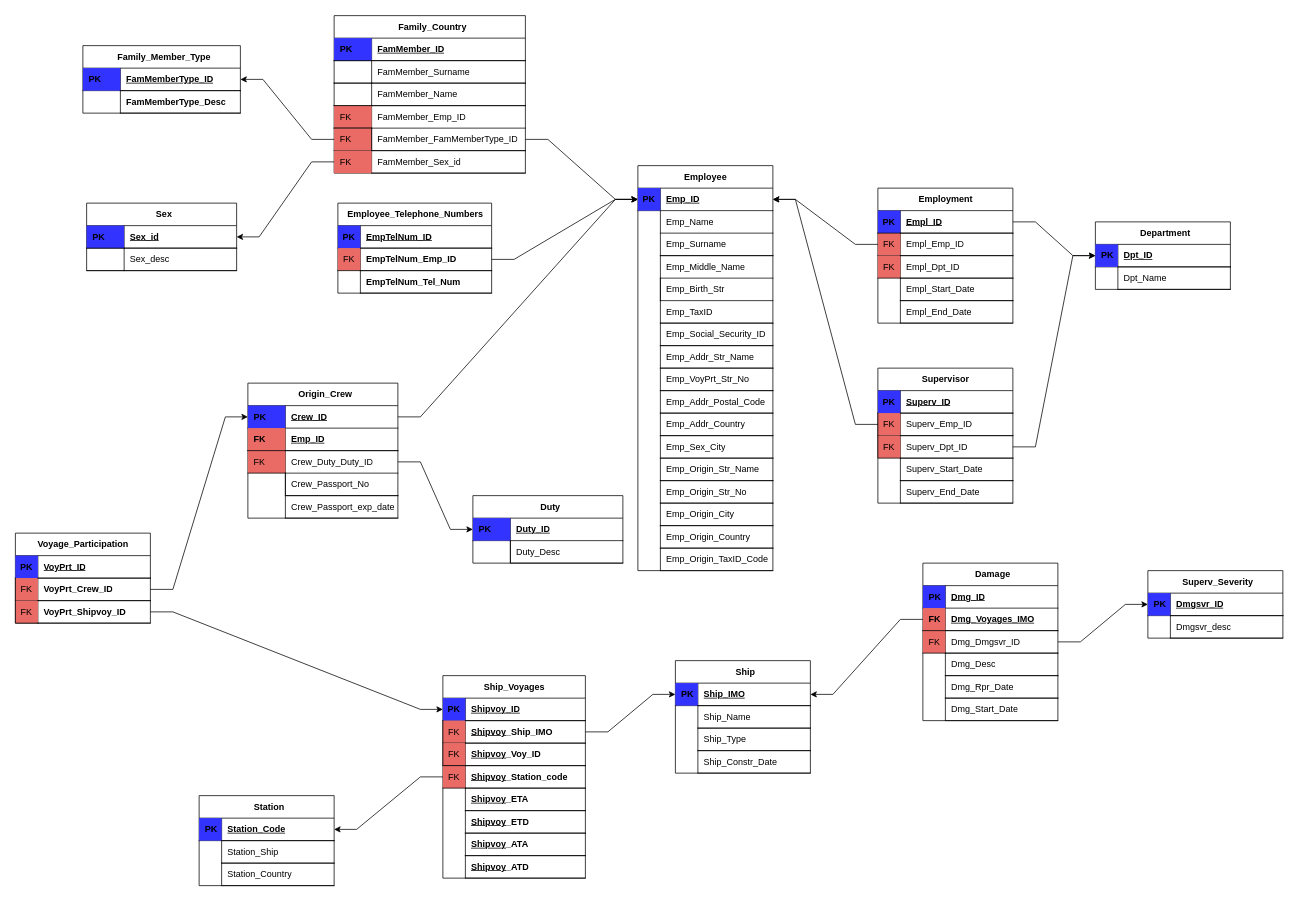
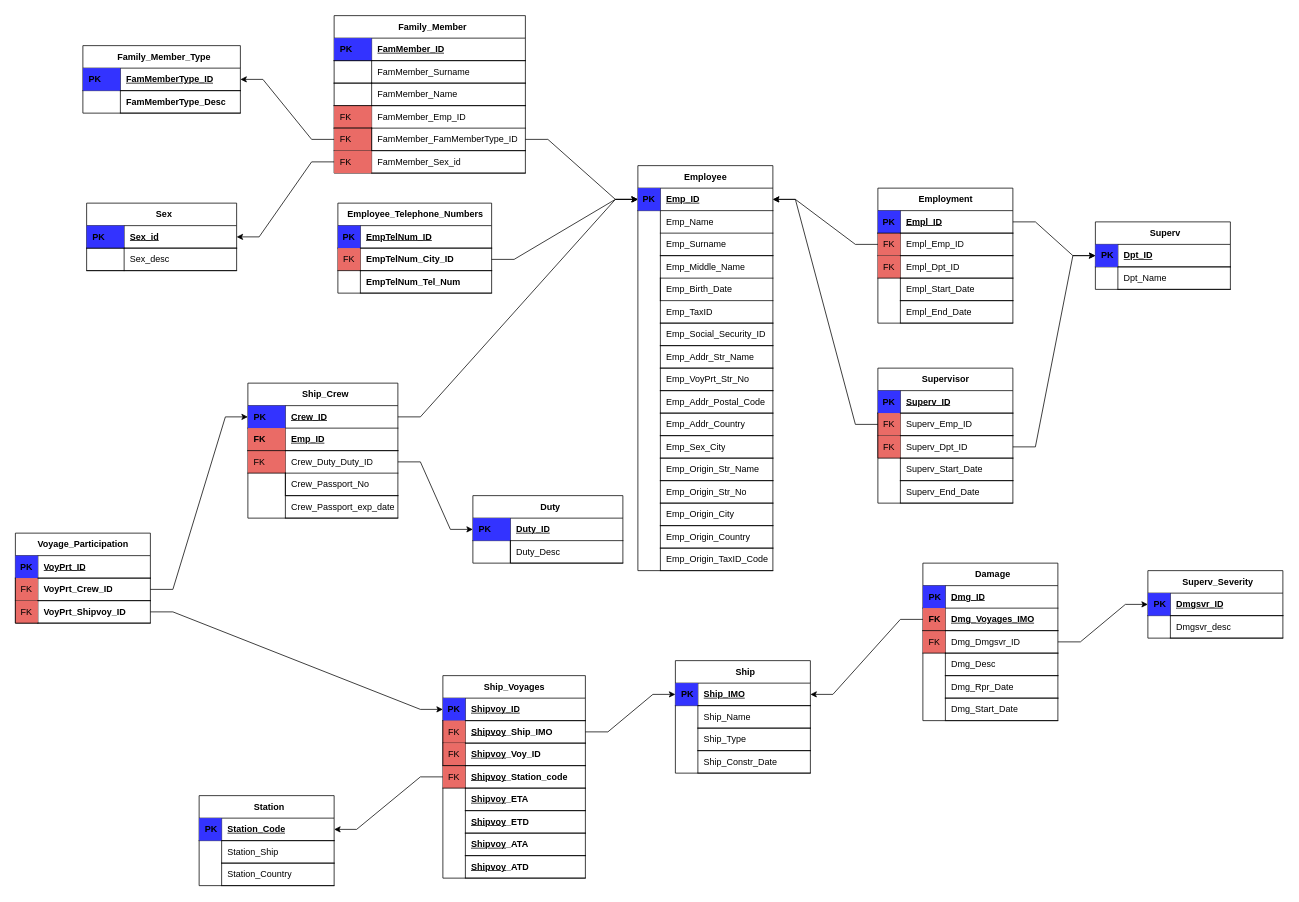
node "Family_Country": label "Family_Country" -> "Family_Member"
node "Department": label "Department" -> "Superv"
node "EmpTelNum_Emp_ID": label "EmpTelNum_Emp_ID" -> "EmpTelNum_City_ID"
node "Emp_Birth_Str": label "Emp_Birth_Str" -> "Emp_Birth_Date"
node "Origin_Crew": label "Origin_Crew" -> "Ship_Crew"
